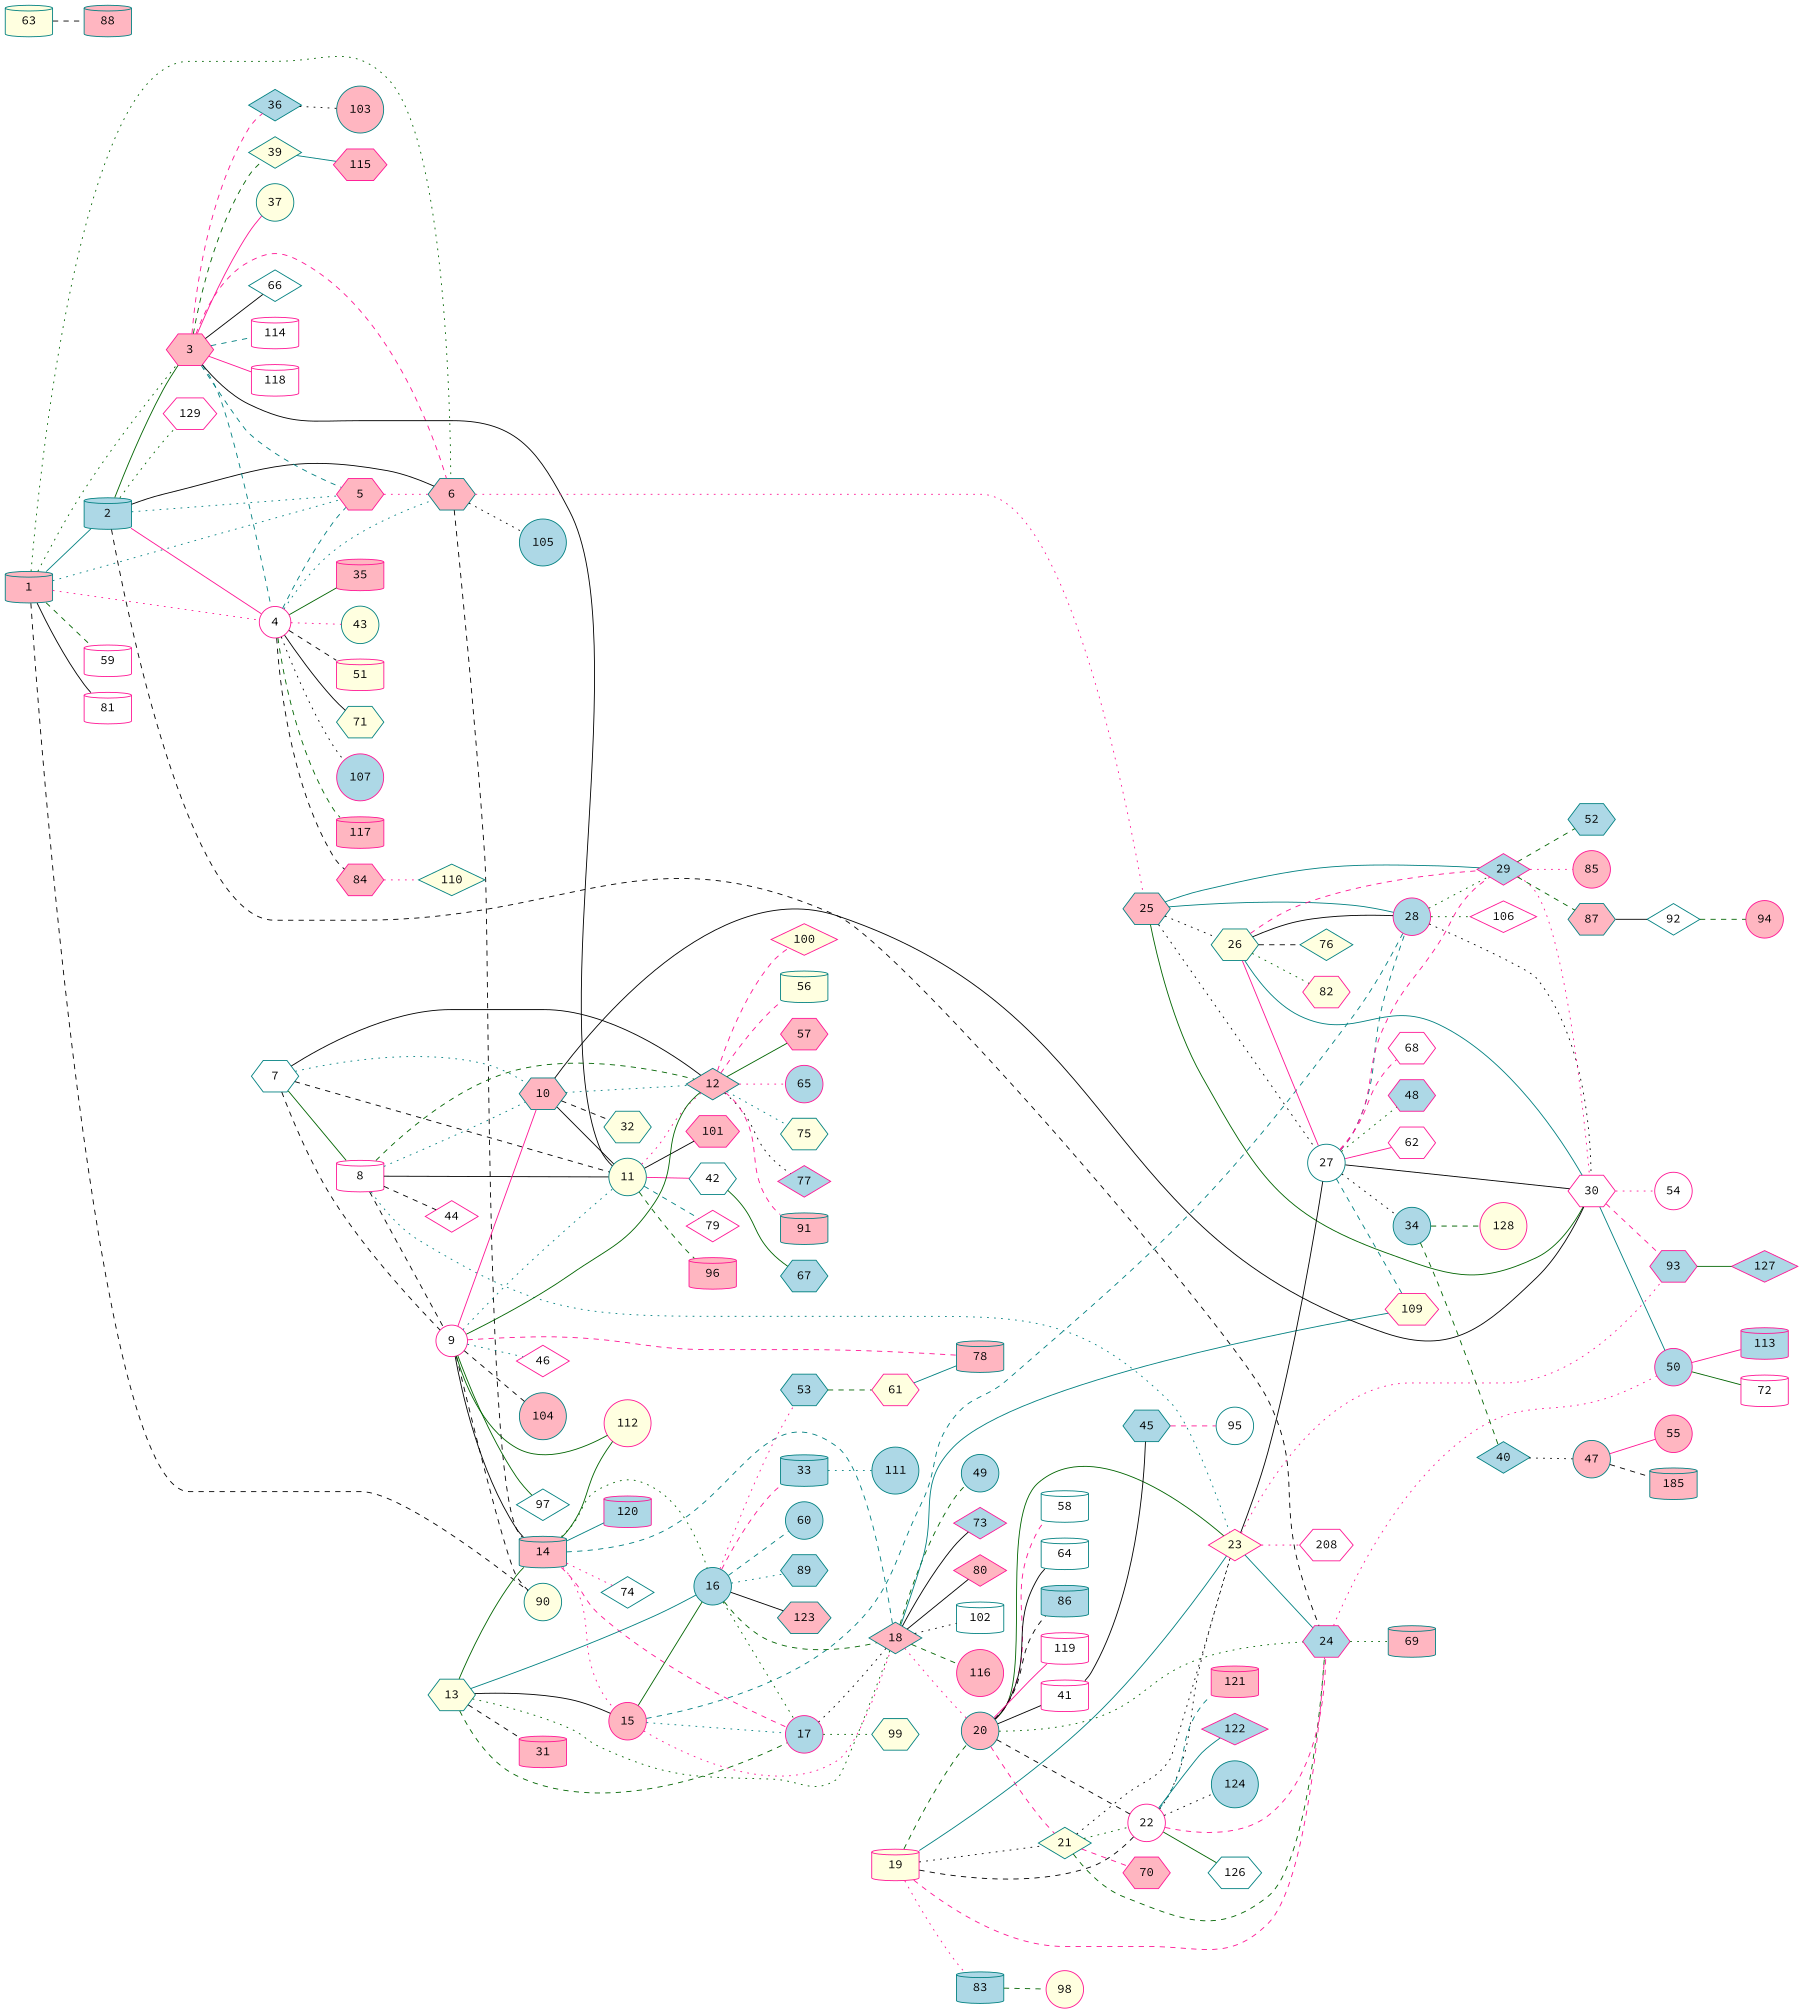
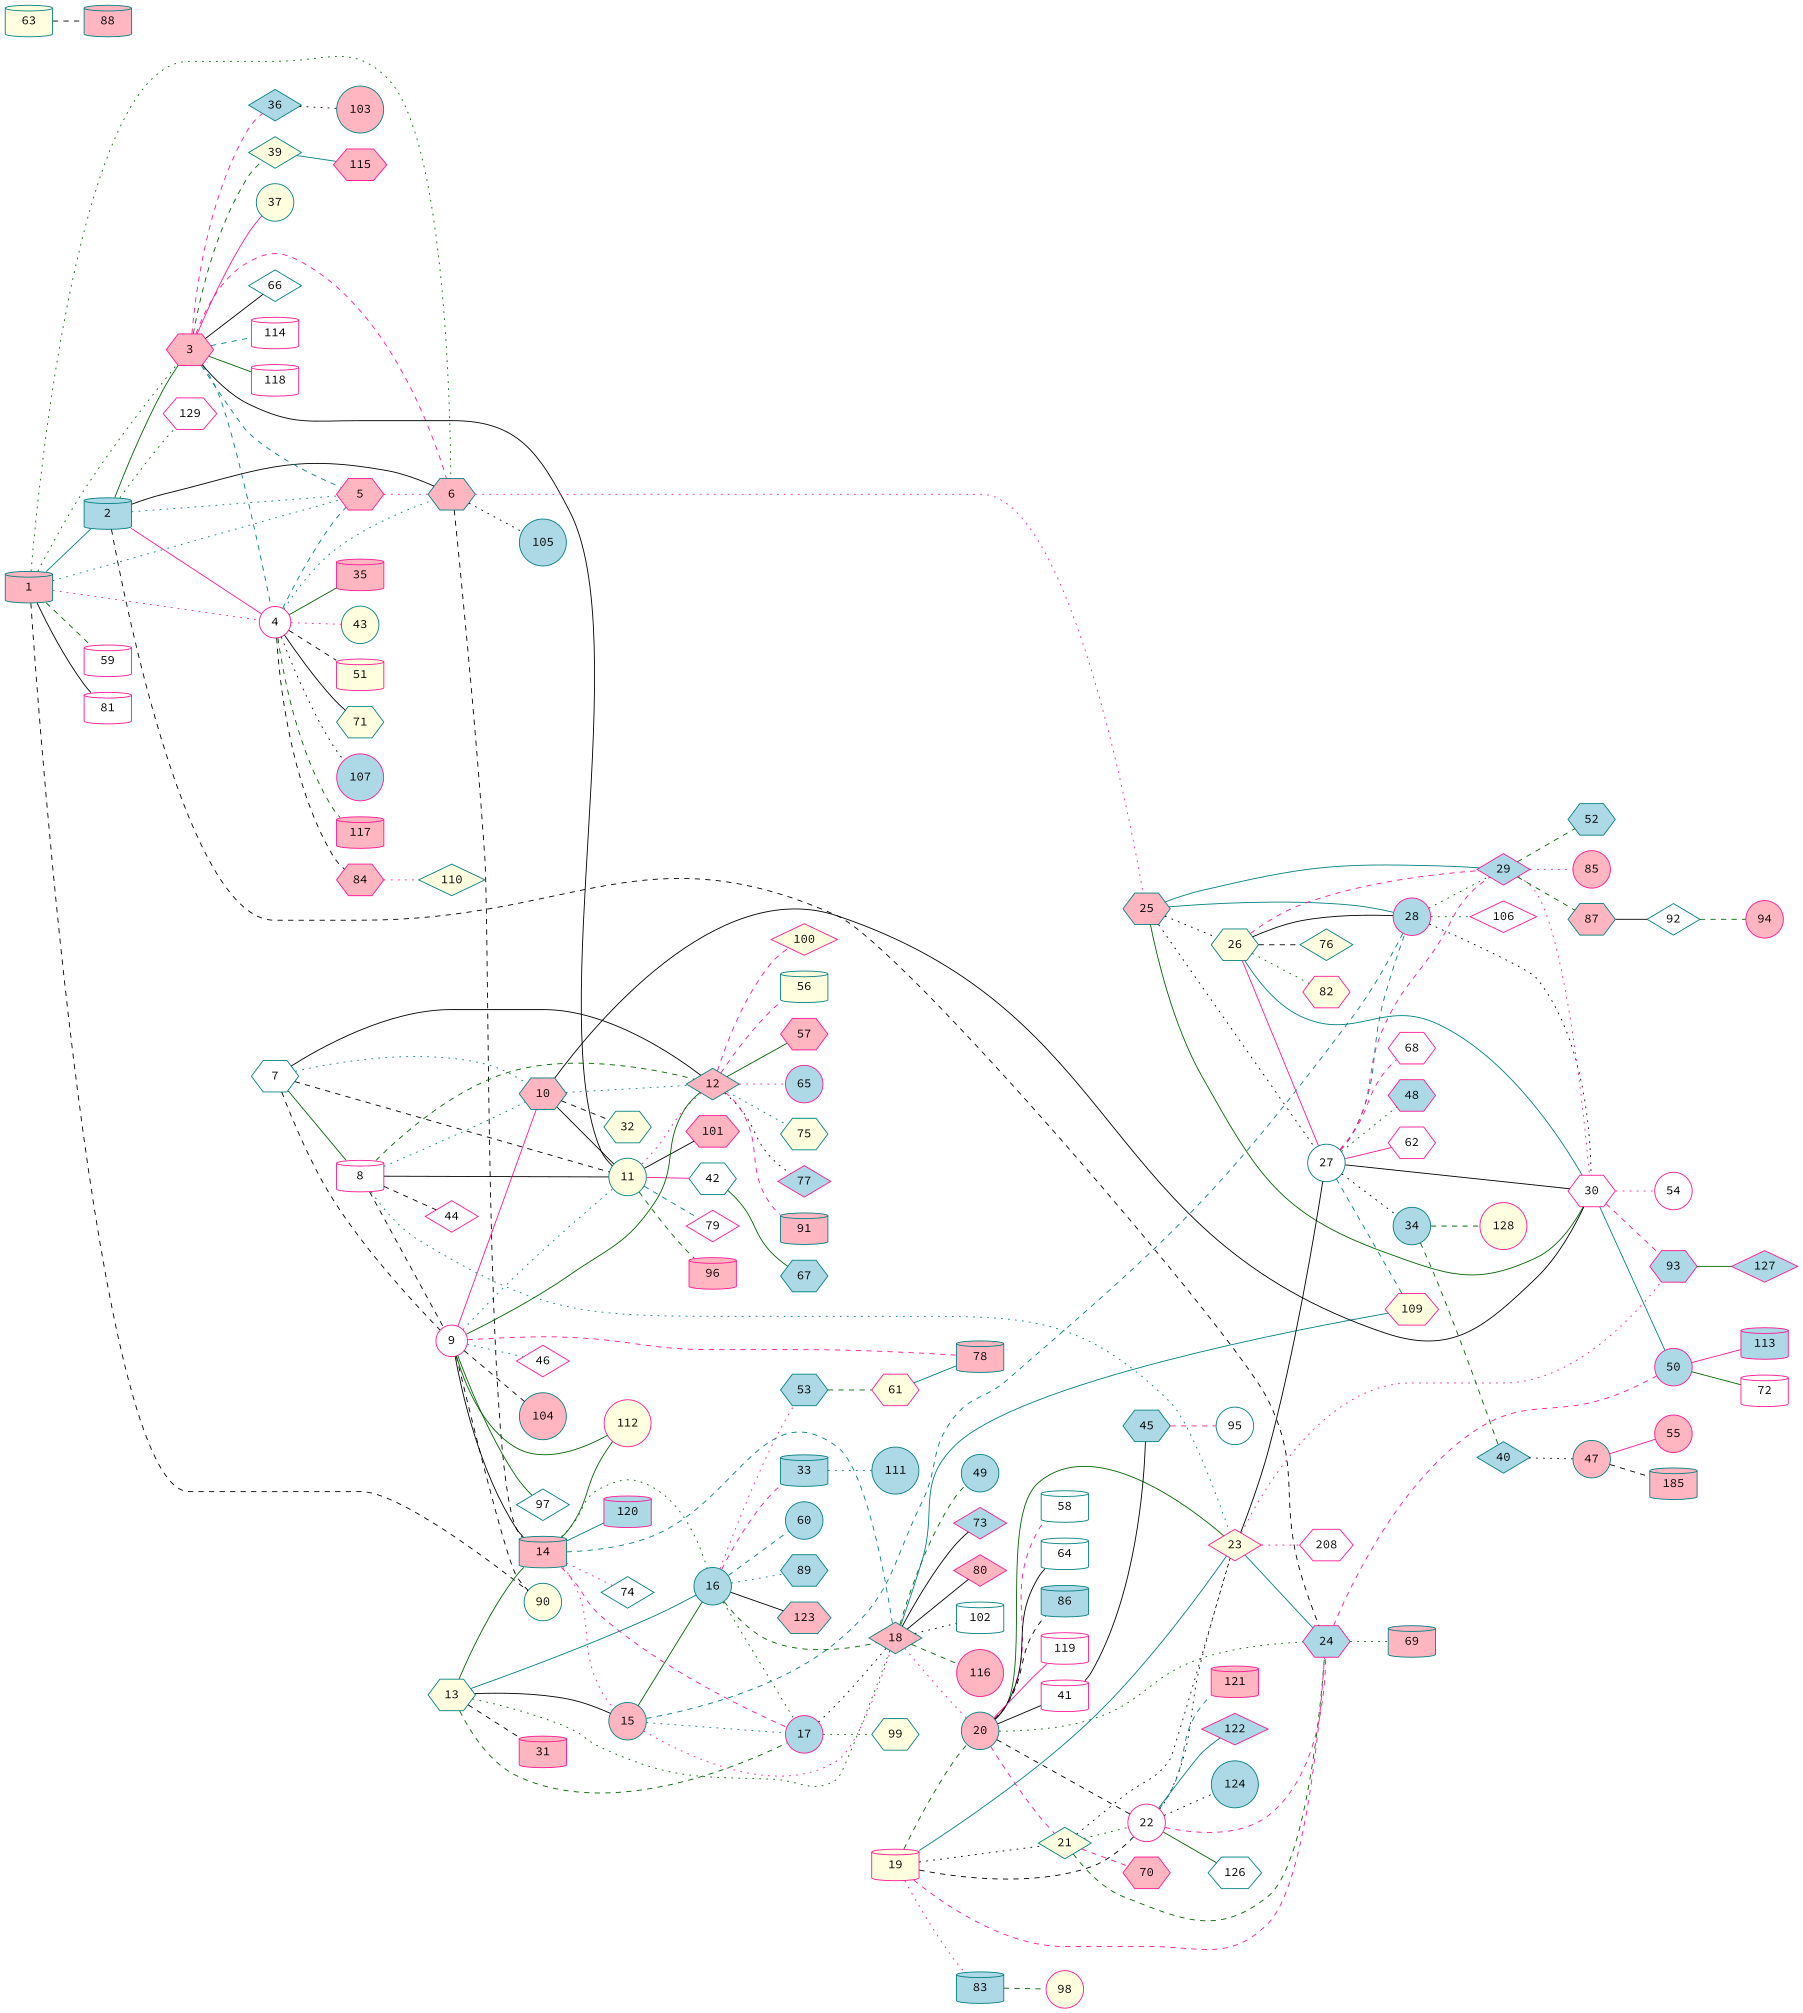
edge "3" -- "118": color deeppink -> darkgreen
edge "50" -- "24": style dotted -> dashed
node "15": color deeppink -> teal
